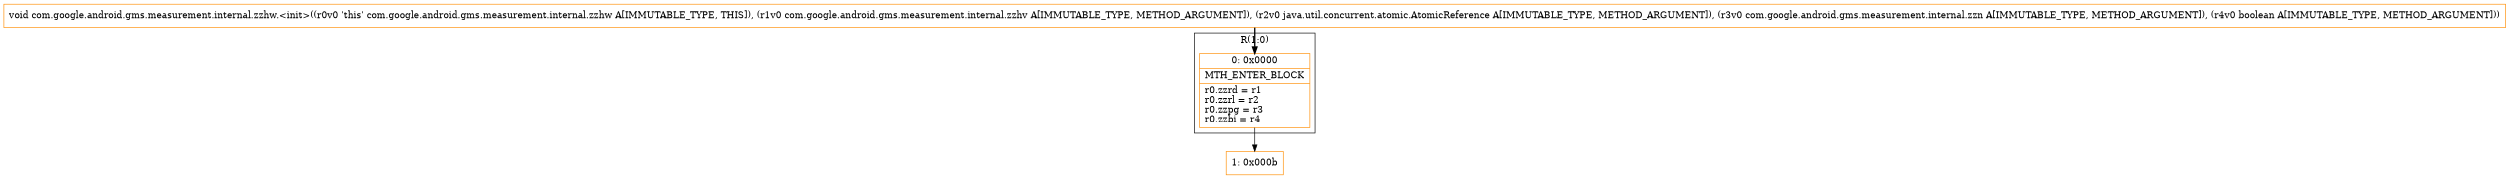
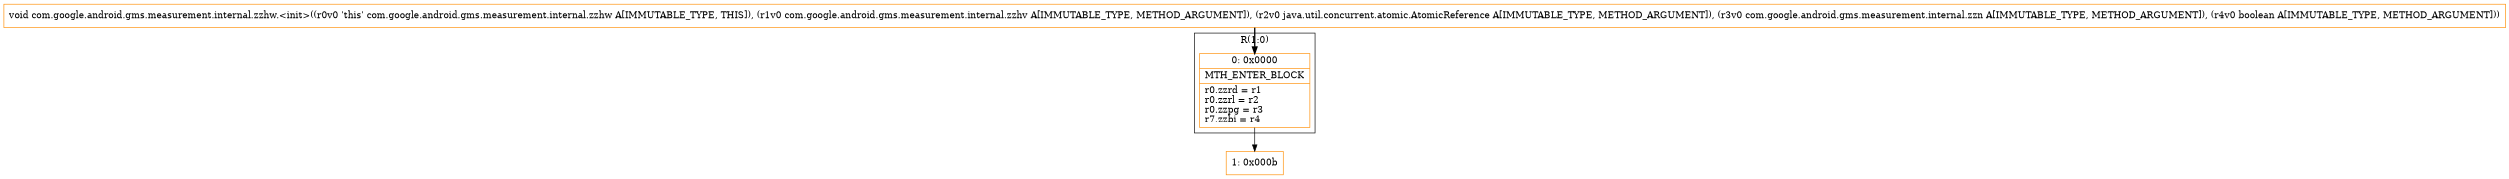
node "0: 0x0000": text "r0.zzbi = r4" -> "r7.zzbi = r4"
